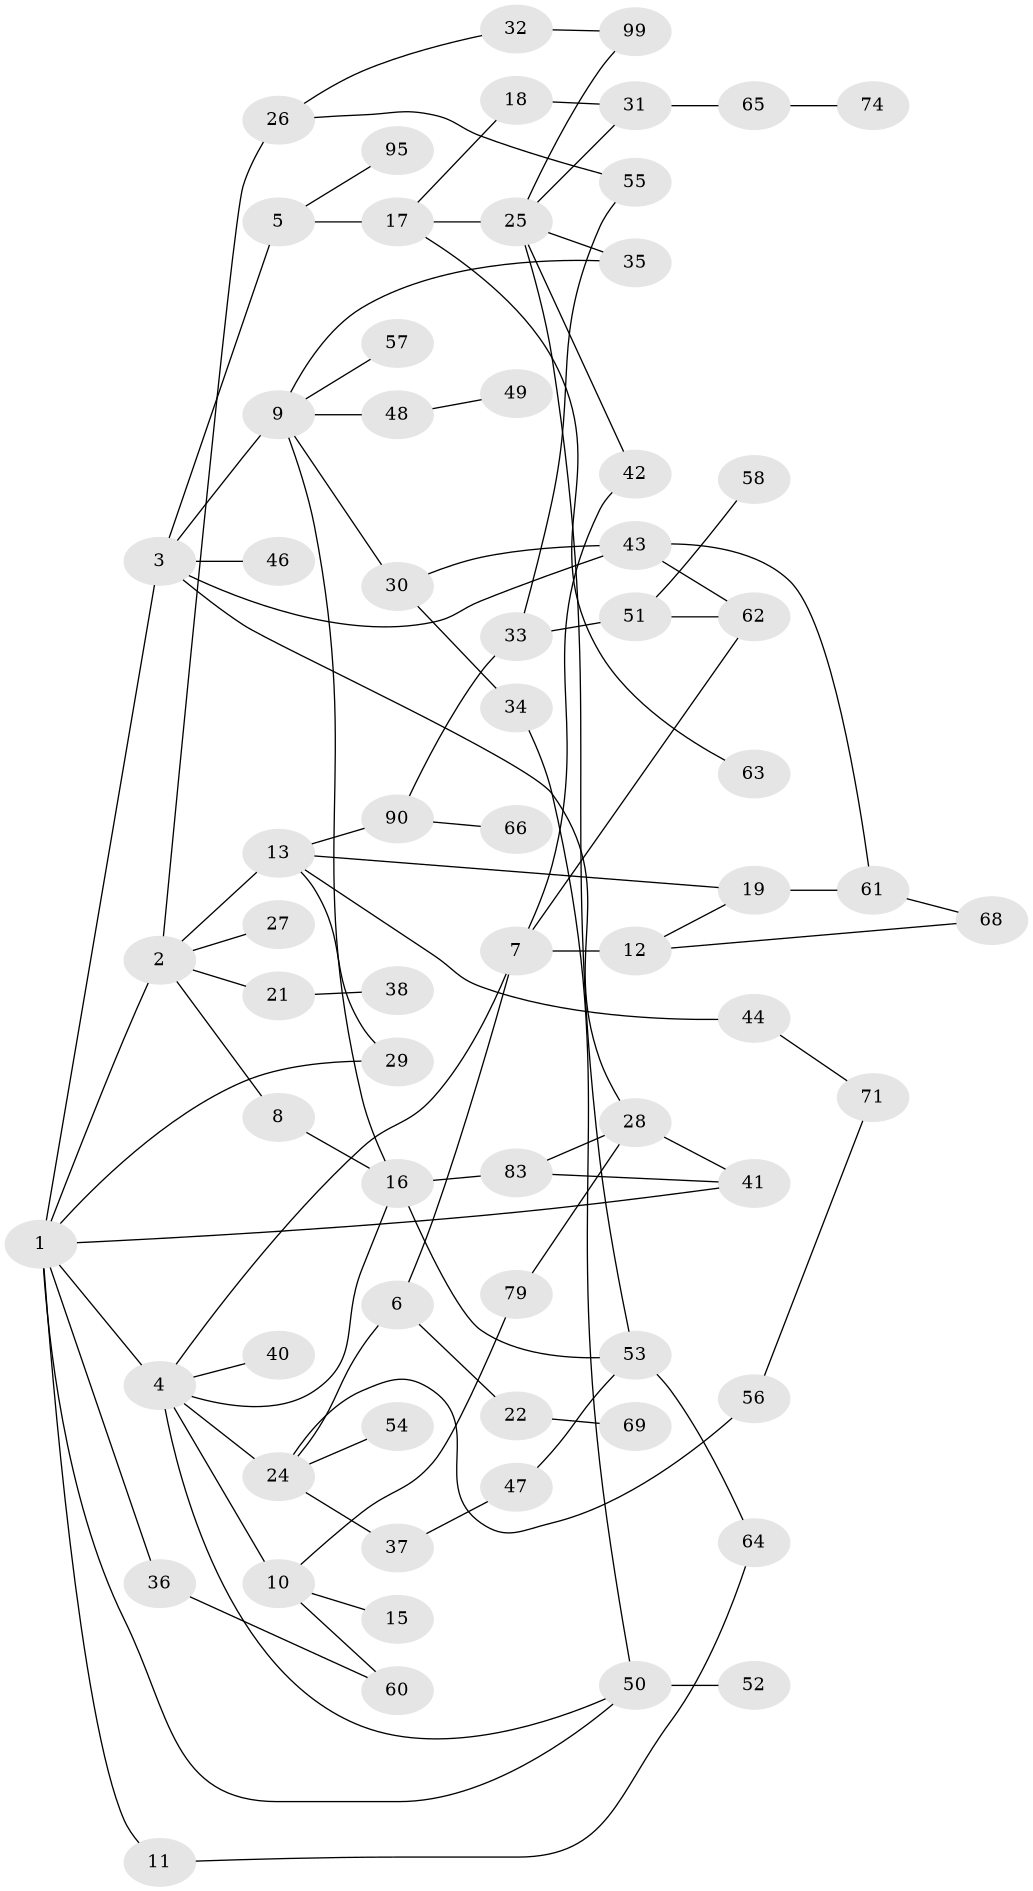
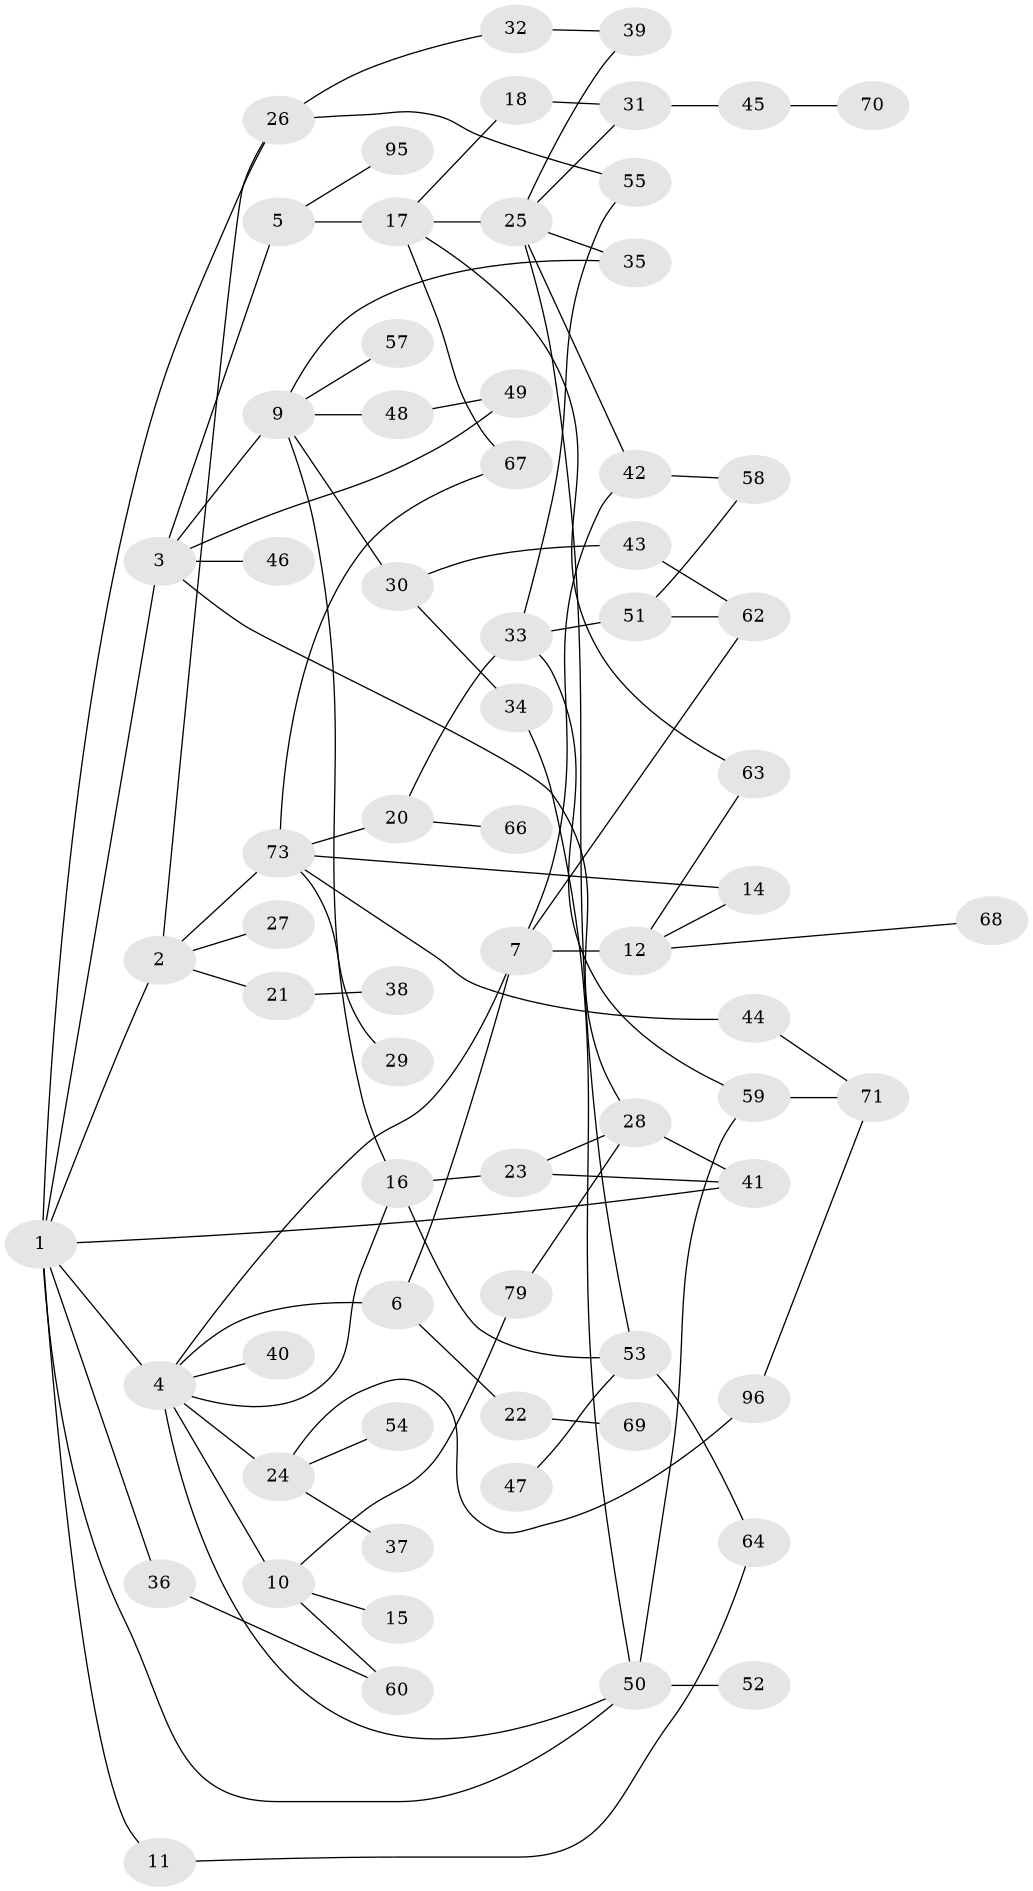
node "99": label "99" -> "39"
node "65": label "65" -> "45"
node "74": label "74" -> "70"
node "67": added
edge "42" -- "58": added
edge "43" -- "3": now "49" -- "3"
node "90": label "90" -> "20"
node "13": label "13" -> "73"
edge "63" -- "12": added
node "19": label "19" -> "14"
node "61": removed
node "59": added
edge "29" -- "1": now "26" -- "1"
node "8": removed
node "83": label "83" -> "23"
edge "6" -- "24": now "6" -- "4"
node "56": label "56" -> "96"
edge "47" -- "37": removed
